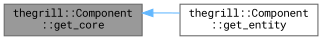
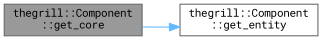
edge "thegrill::Component ::get_entity" -> "thegrill::Component ::get_core": reversed
